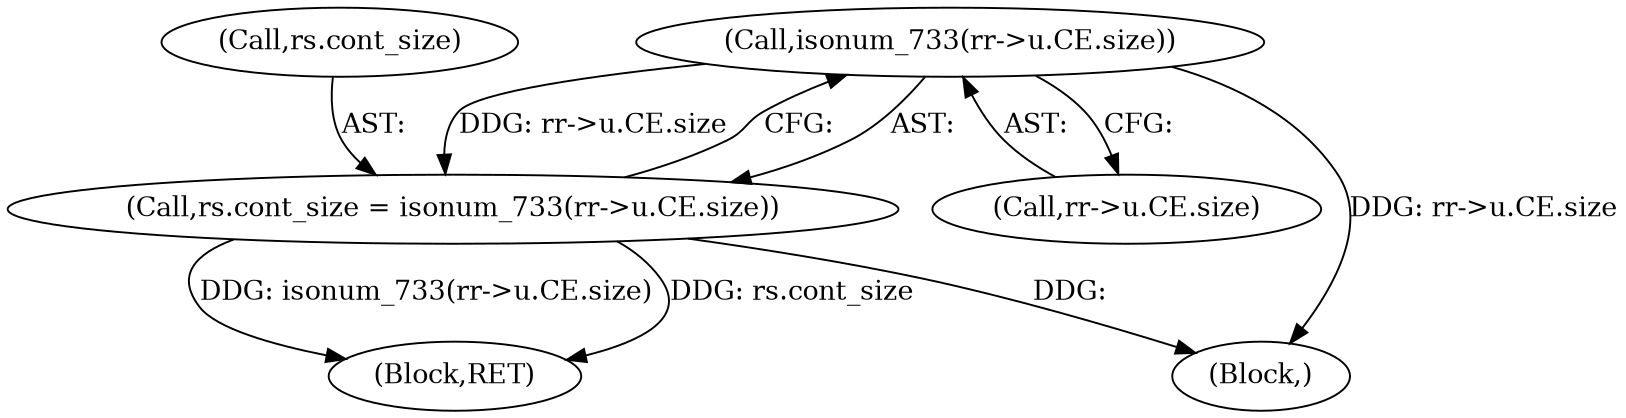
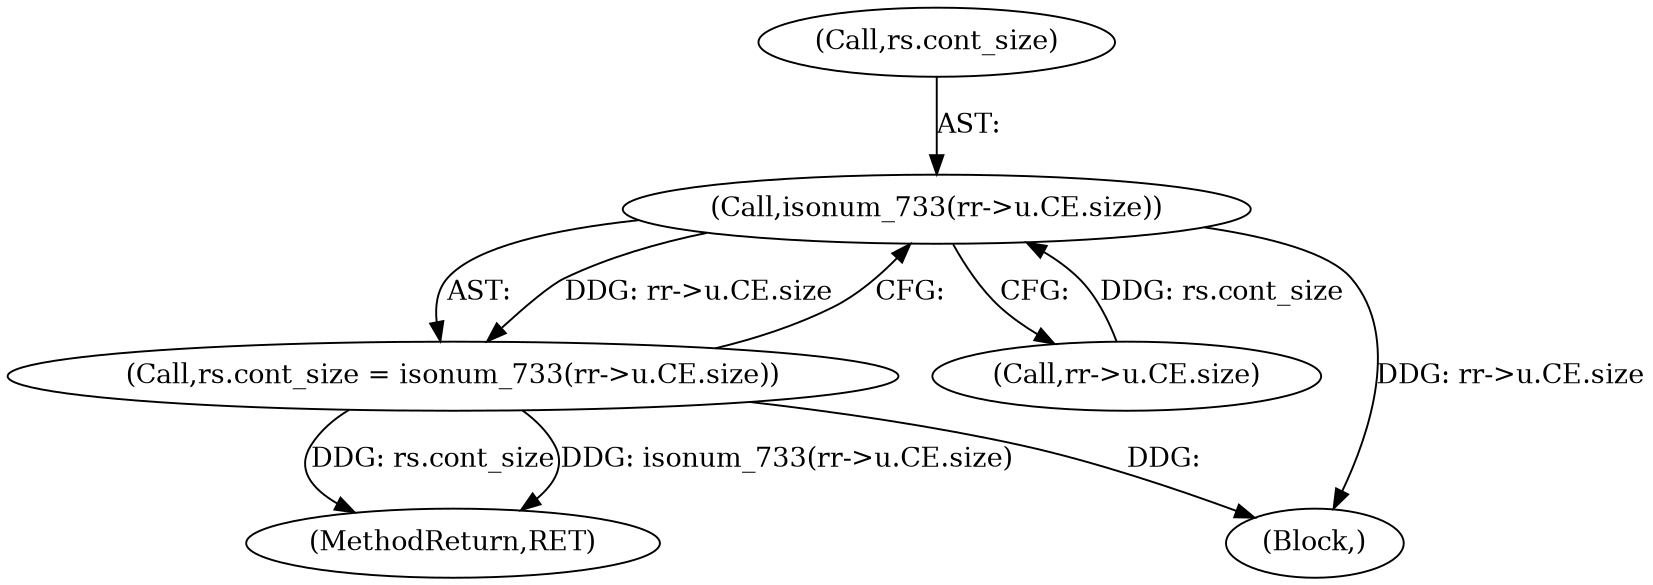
edge "(Call,rs.cont_size)" -> "(Call,rs.cont_size = isonum_733(rr->u.CE.size))": now "(Call,rs.cont_size)" -> "(Call,isonum_733(rr->u.CE.size))"
edge "(Call,rr->u.CE.size)" -> "(Call,isonum_733(rr->u.CE.size))": label "AST: " -> "DDG: rs.cont_size"
node "(Block,RET)": label "(Block,RET)" -> "(MethodReturn,RET)"
